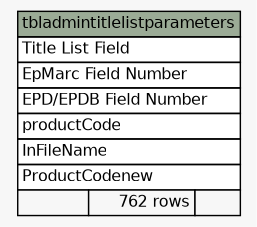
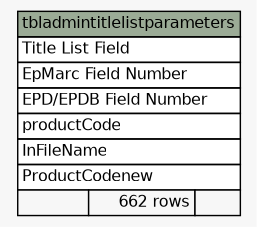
node "tbladmintitlelistparameters": text "762 rows" -> "662 rows"
